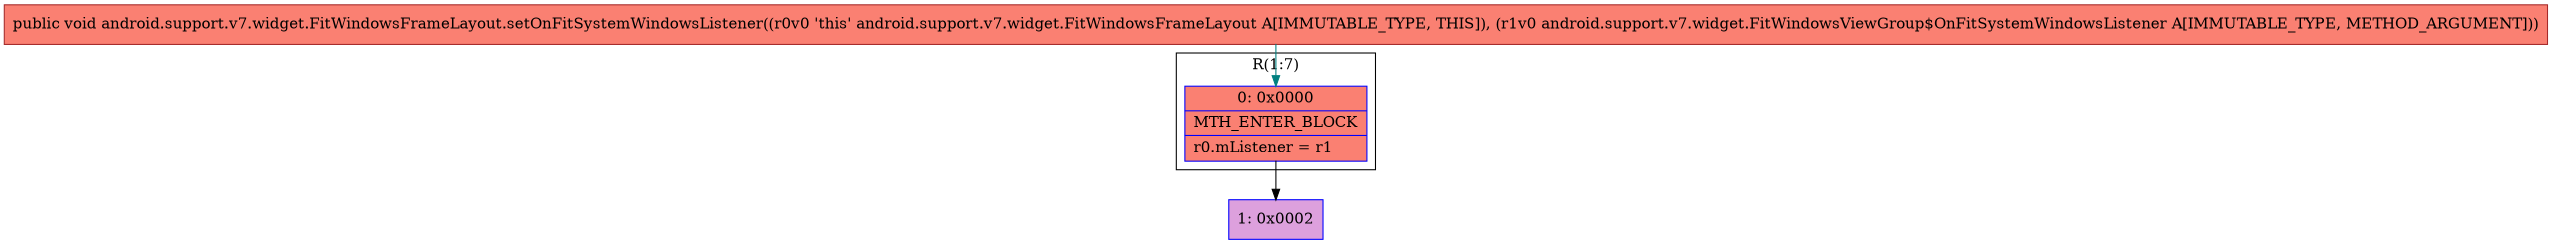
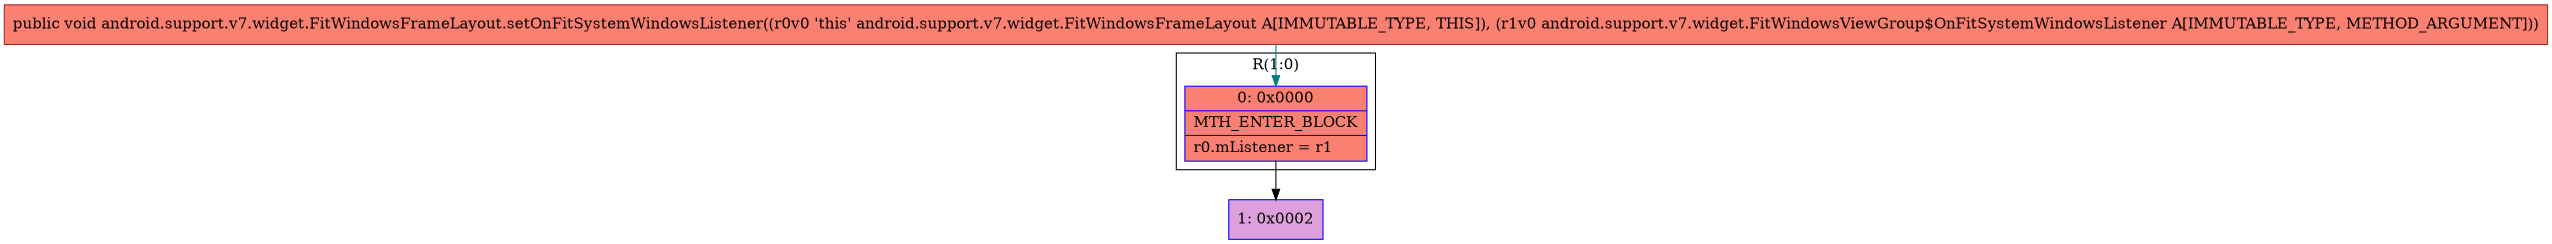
cluster "R(1:7)": label "R(1:7)" -> "R(1:0)"
